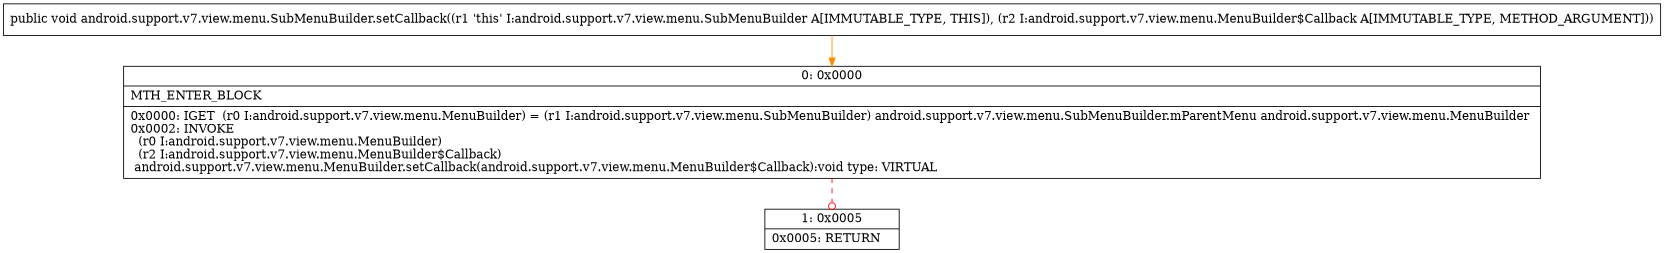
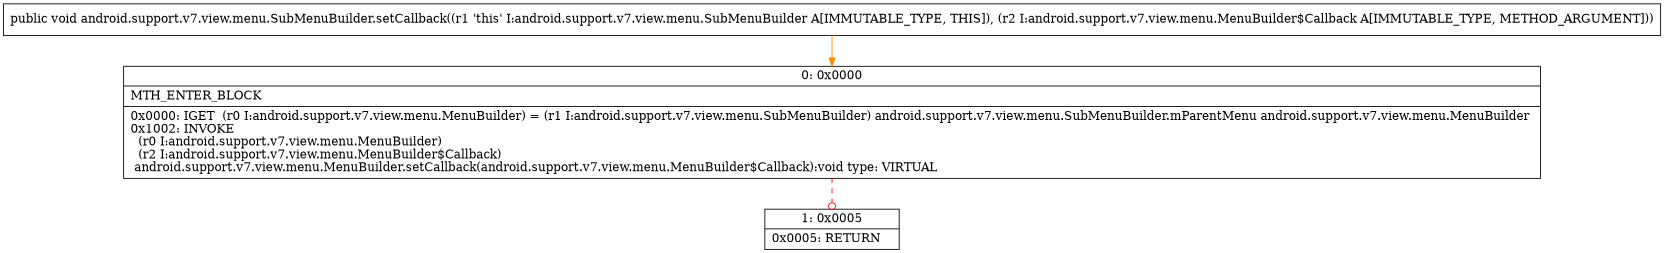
node "0: 0x0000": text "0x0002: INVOKE" -> "0x1002: INVOKE"
